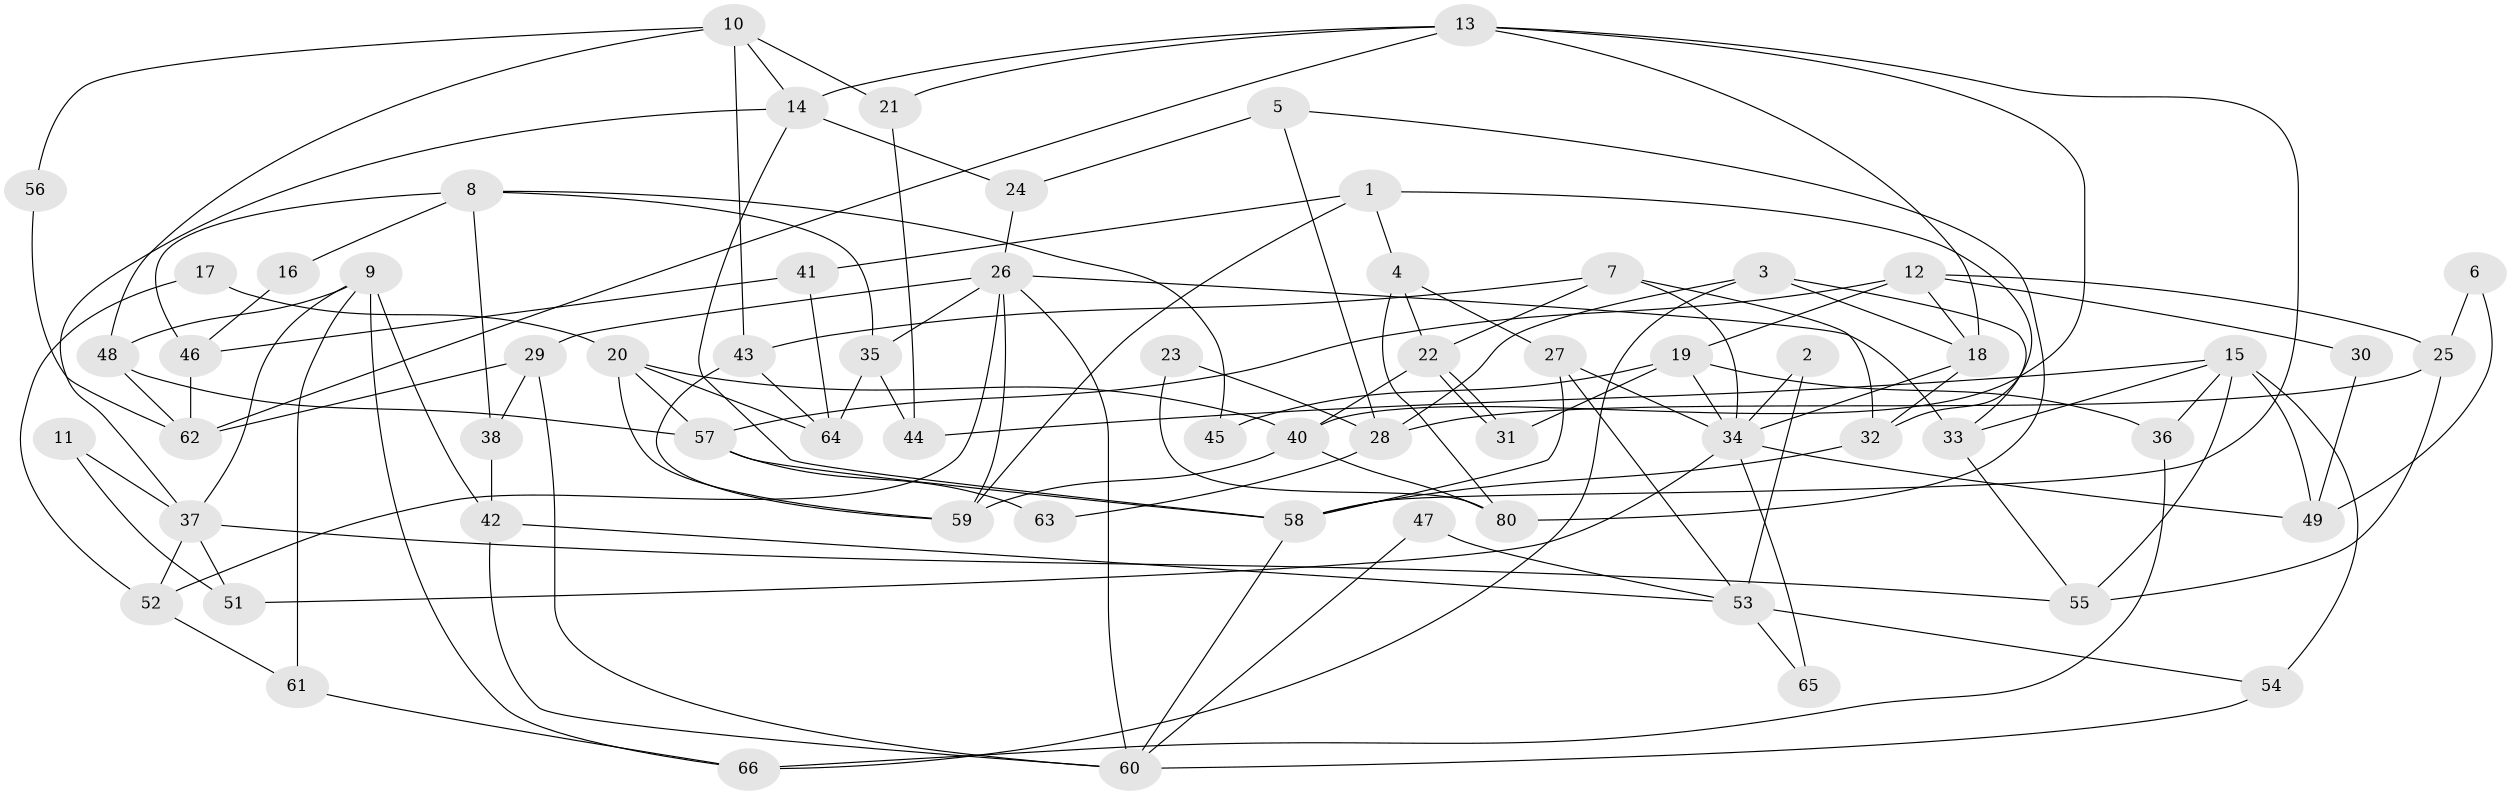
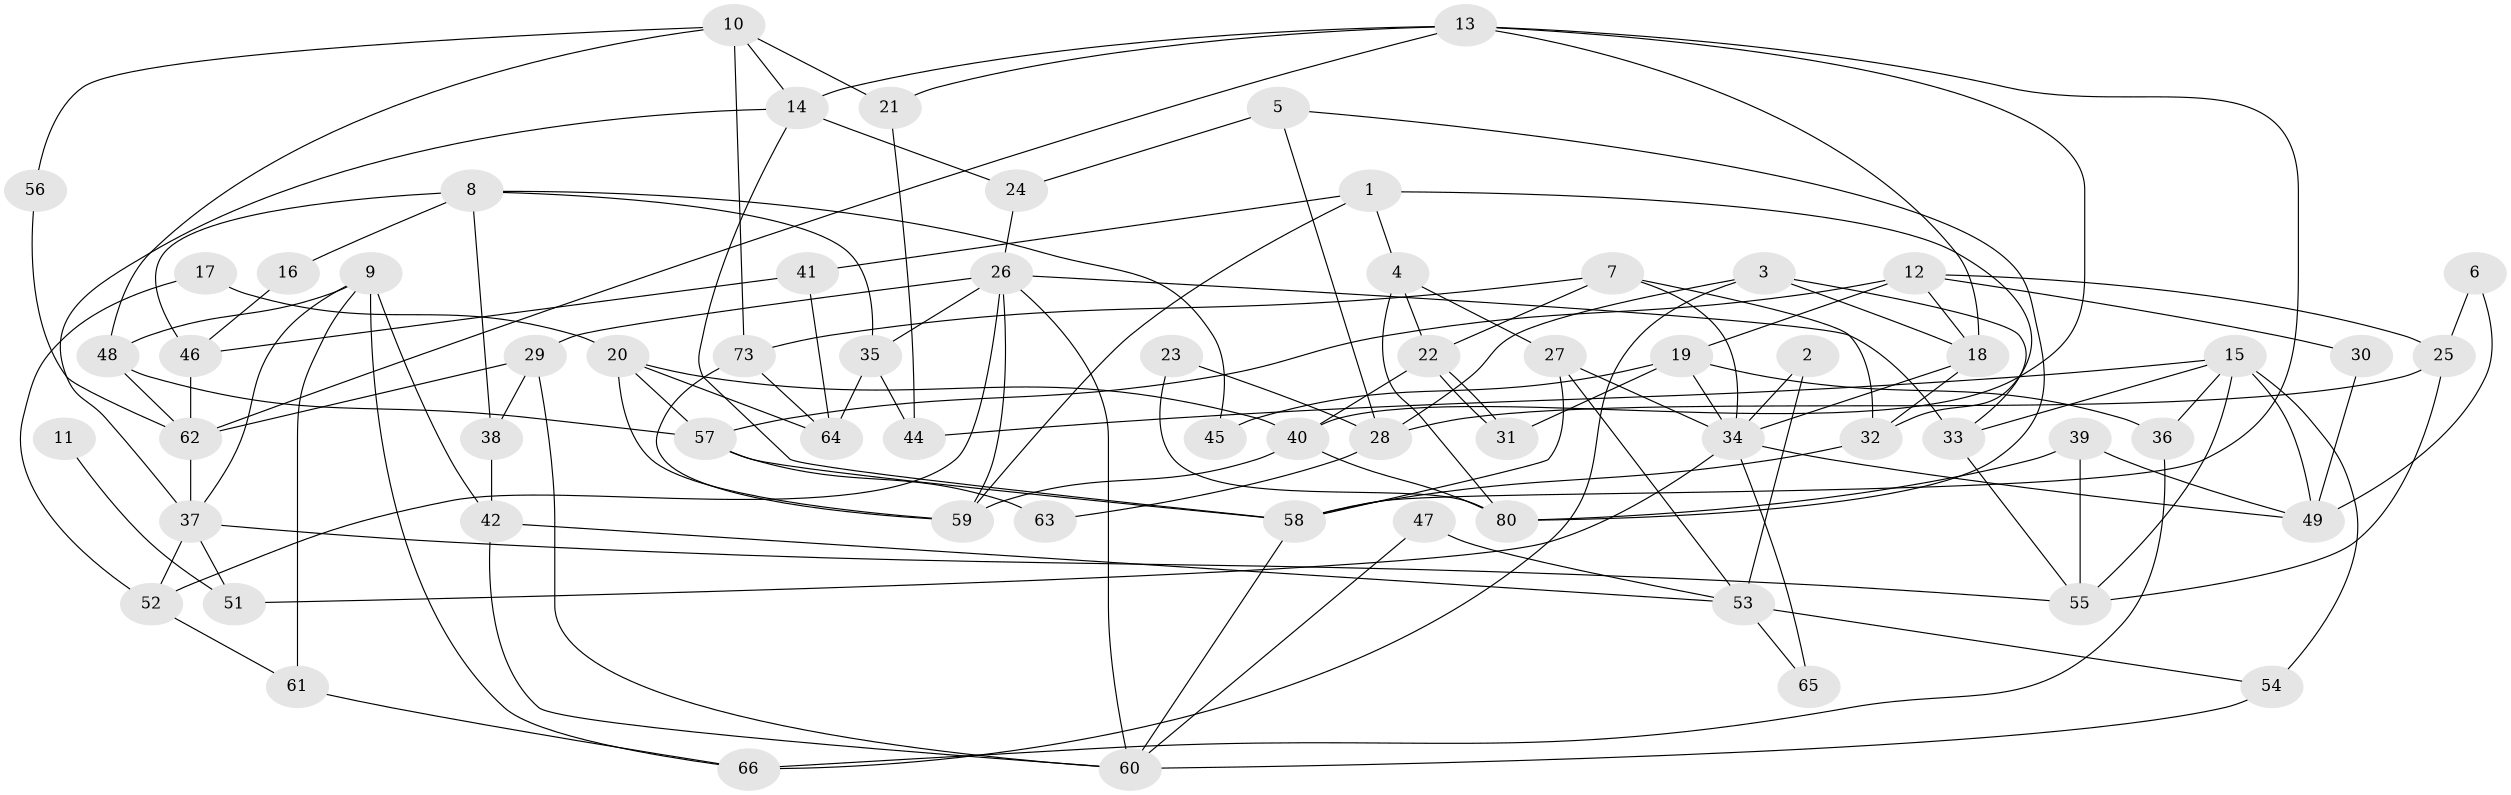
node "43": label "43" -> "73"
node "39": added
edge "11" -- "37": now "62" -- "37"
